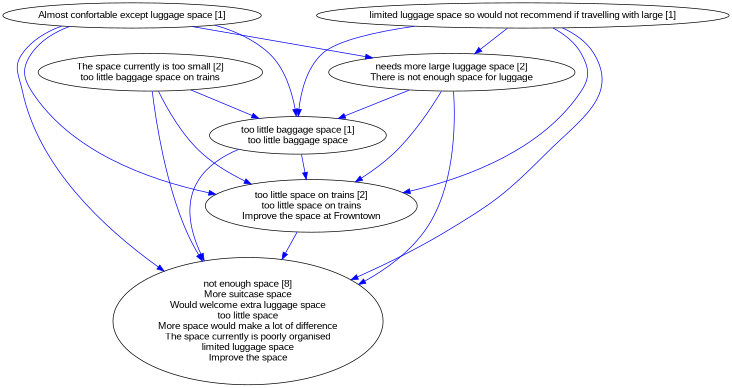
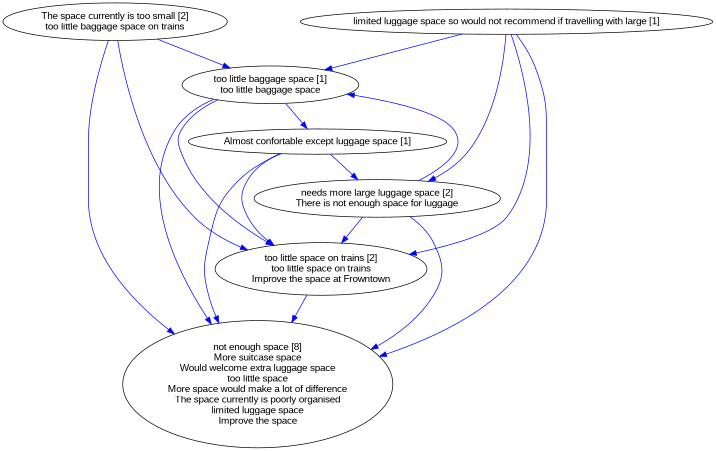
edge "Almost confortable except luggage space [1]" -> "too little baggage space [1] too little baggage space": reversed
